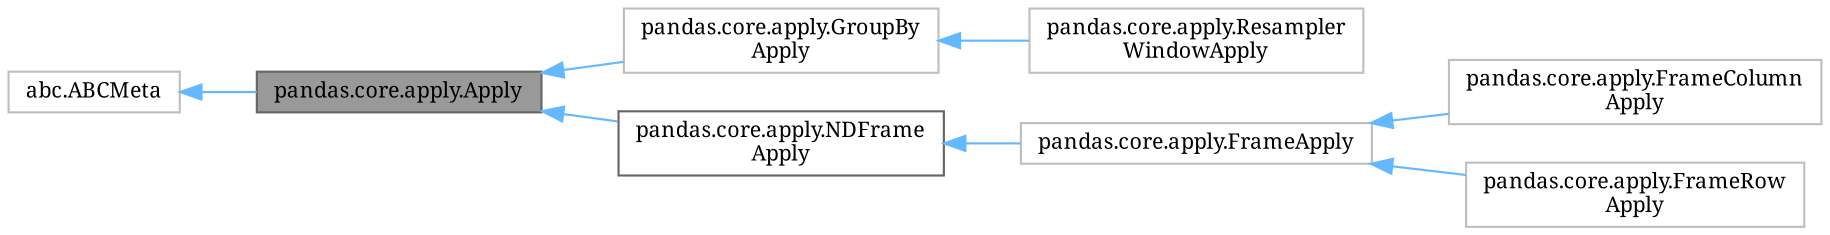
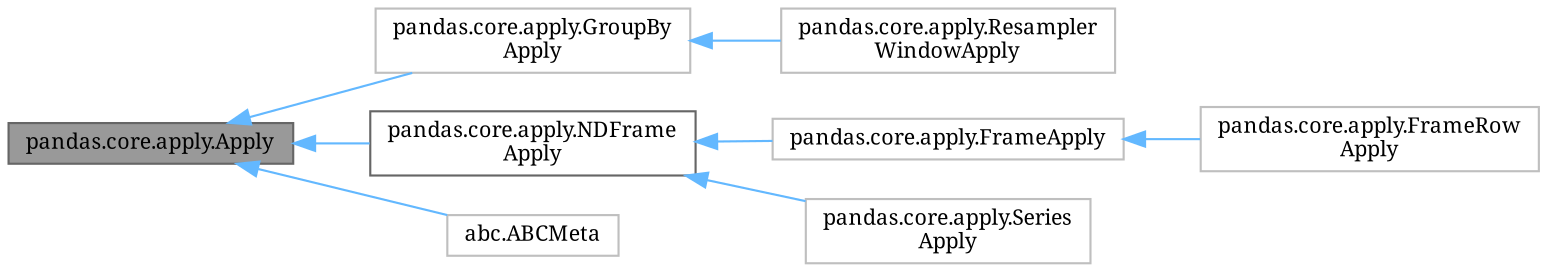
edge "pandas.core.apply.Apply" -> "abc.ABCMeta": reversed
node "pandas.core.apply.FrameColumn Apply": removed
node "pandas.core.apply.Series Apply": added
